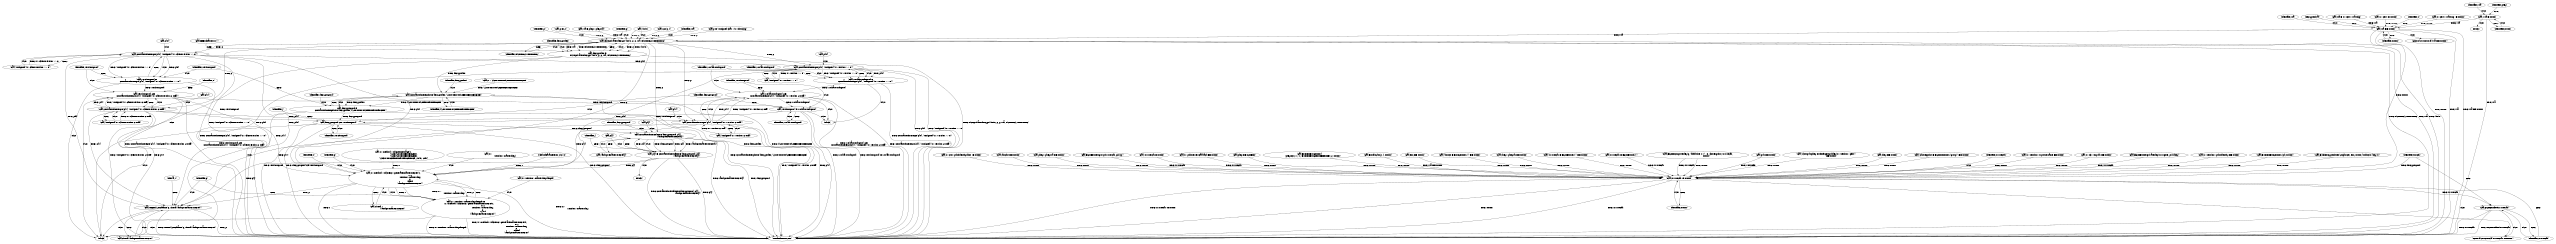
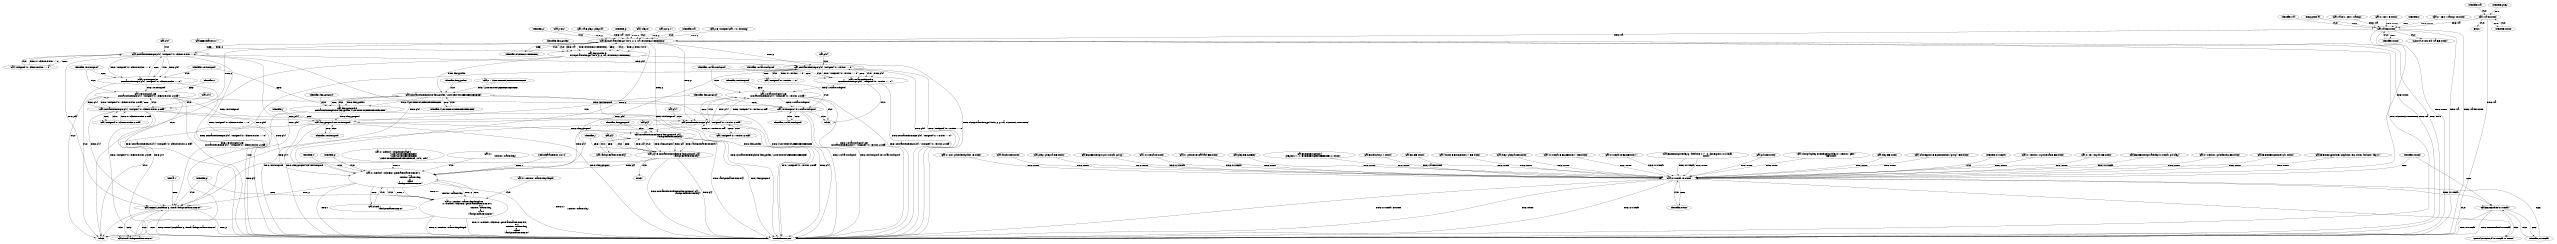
node "(Call,(int)n)": label "(Call,(int)n)" -> "(Call,(skey)n)"
node "(Call,EC_KEY_set_private_key(srvr_peer, priv_key))": label "(Call,EC_KEY_set_private_key(srvr_peer, priv_key))" -> "(Call,EC_KEY_set_private_key(srvr_ecdh, priv_key))"
edge "(Call,pub == NULL)" -> "(Call,srvr_ecdh != NULL)": label "DDG: MASTER" -> "DDG: NULL"
edge "(Identifier,bn_ctx)" -> "(Call,srvr_ecdh != NULL)": label "DDG: decrypt_good" -> "CFG: "
